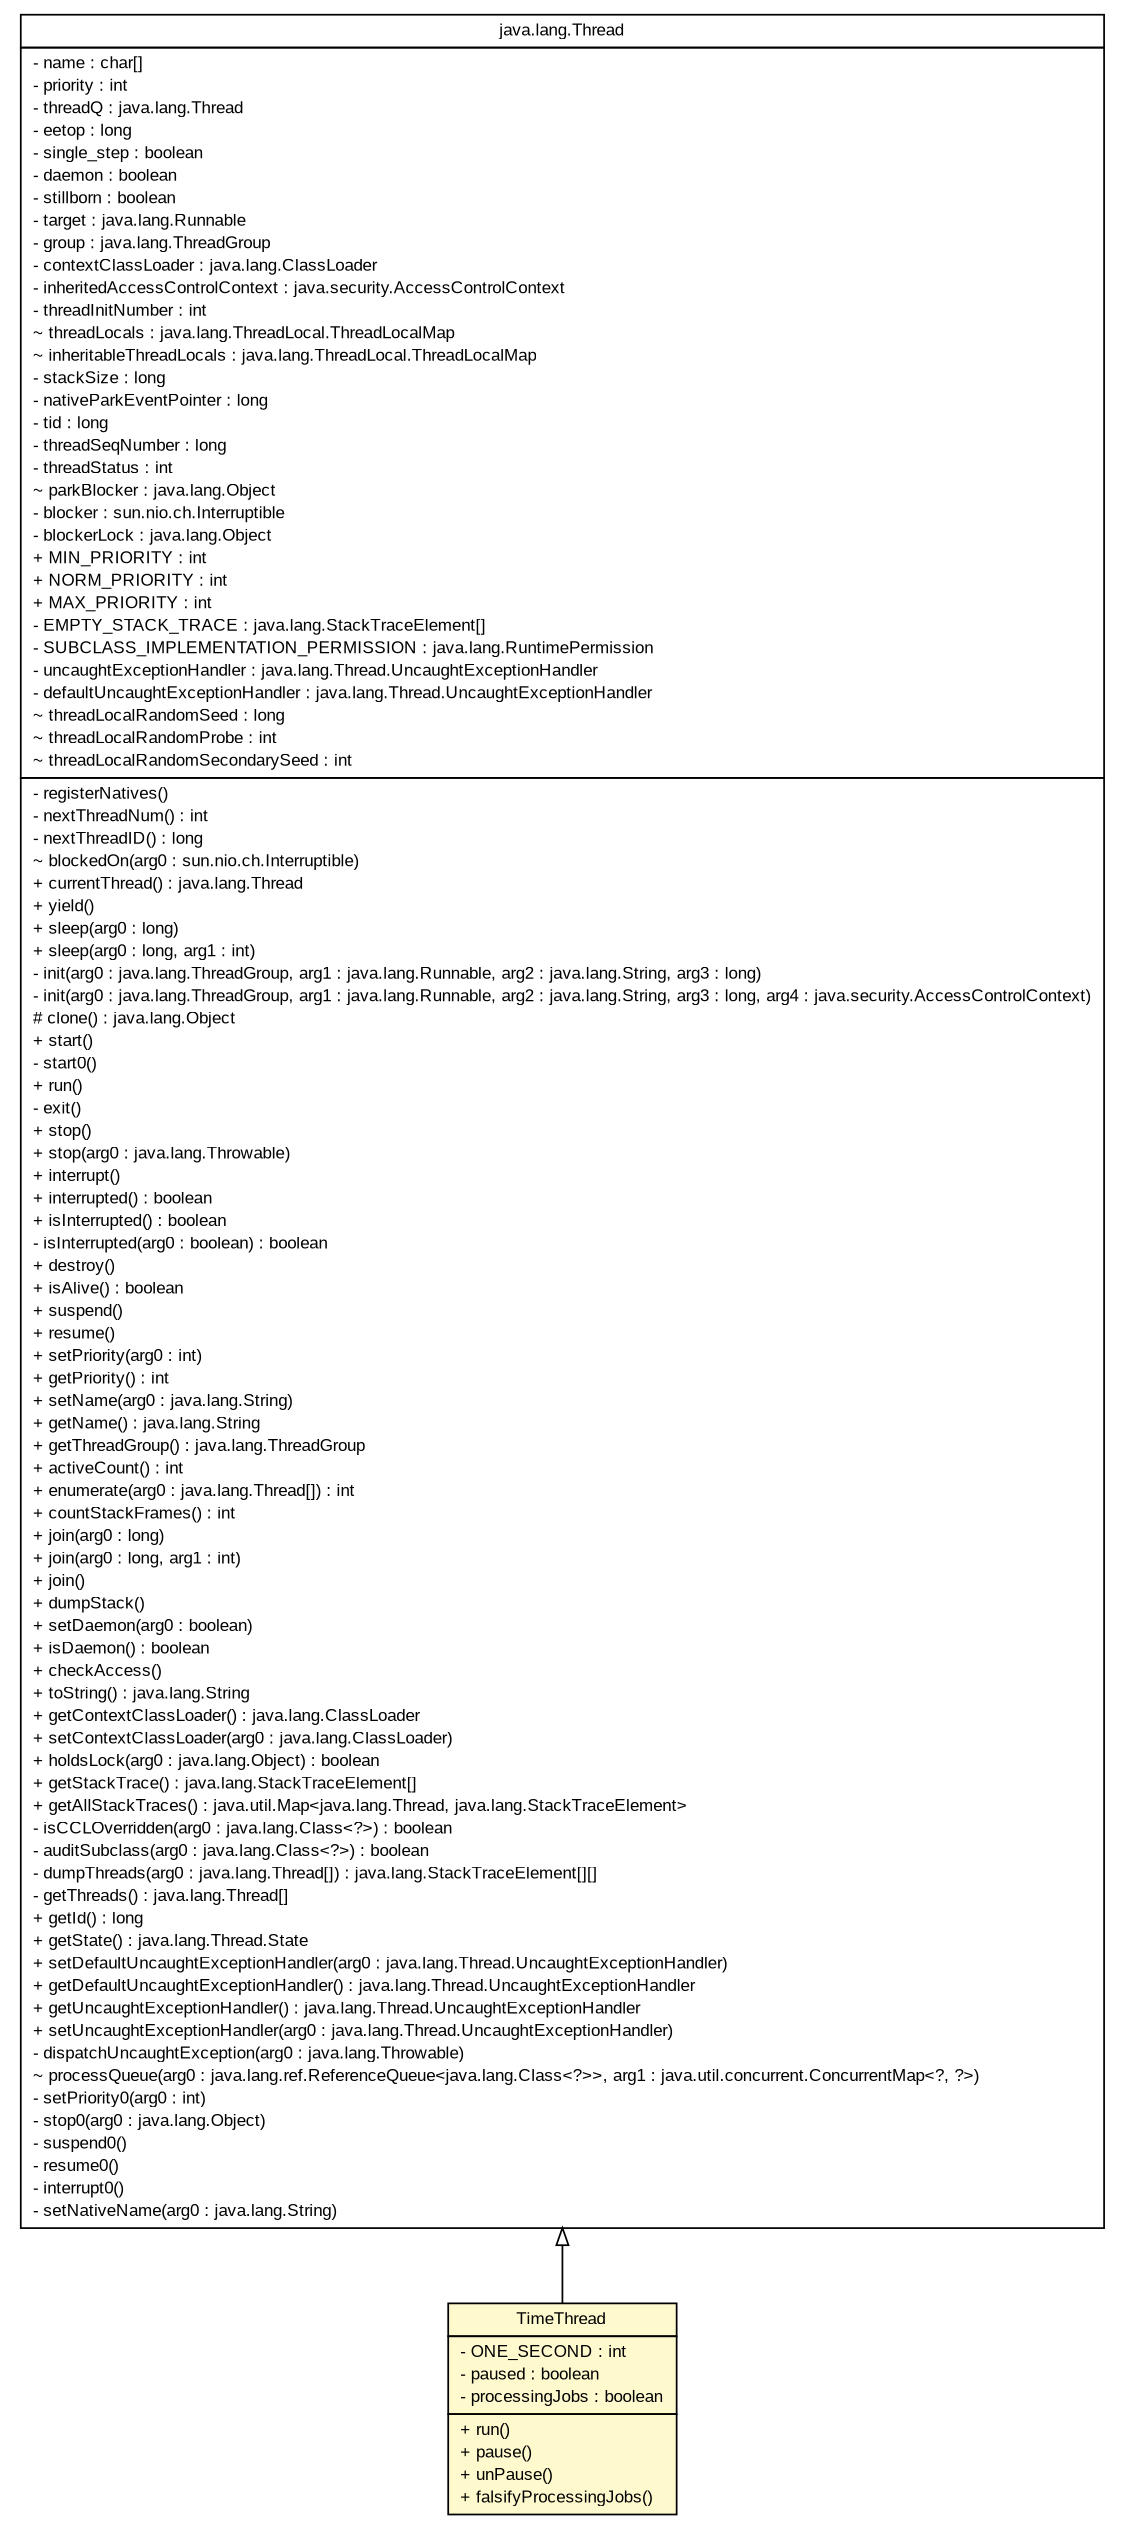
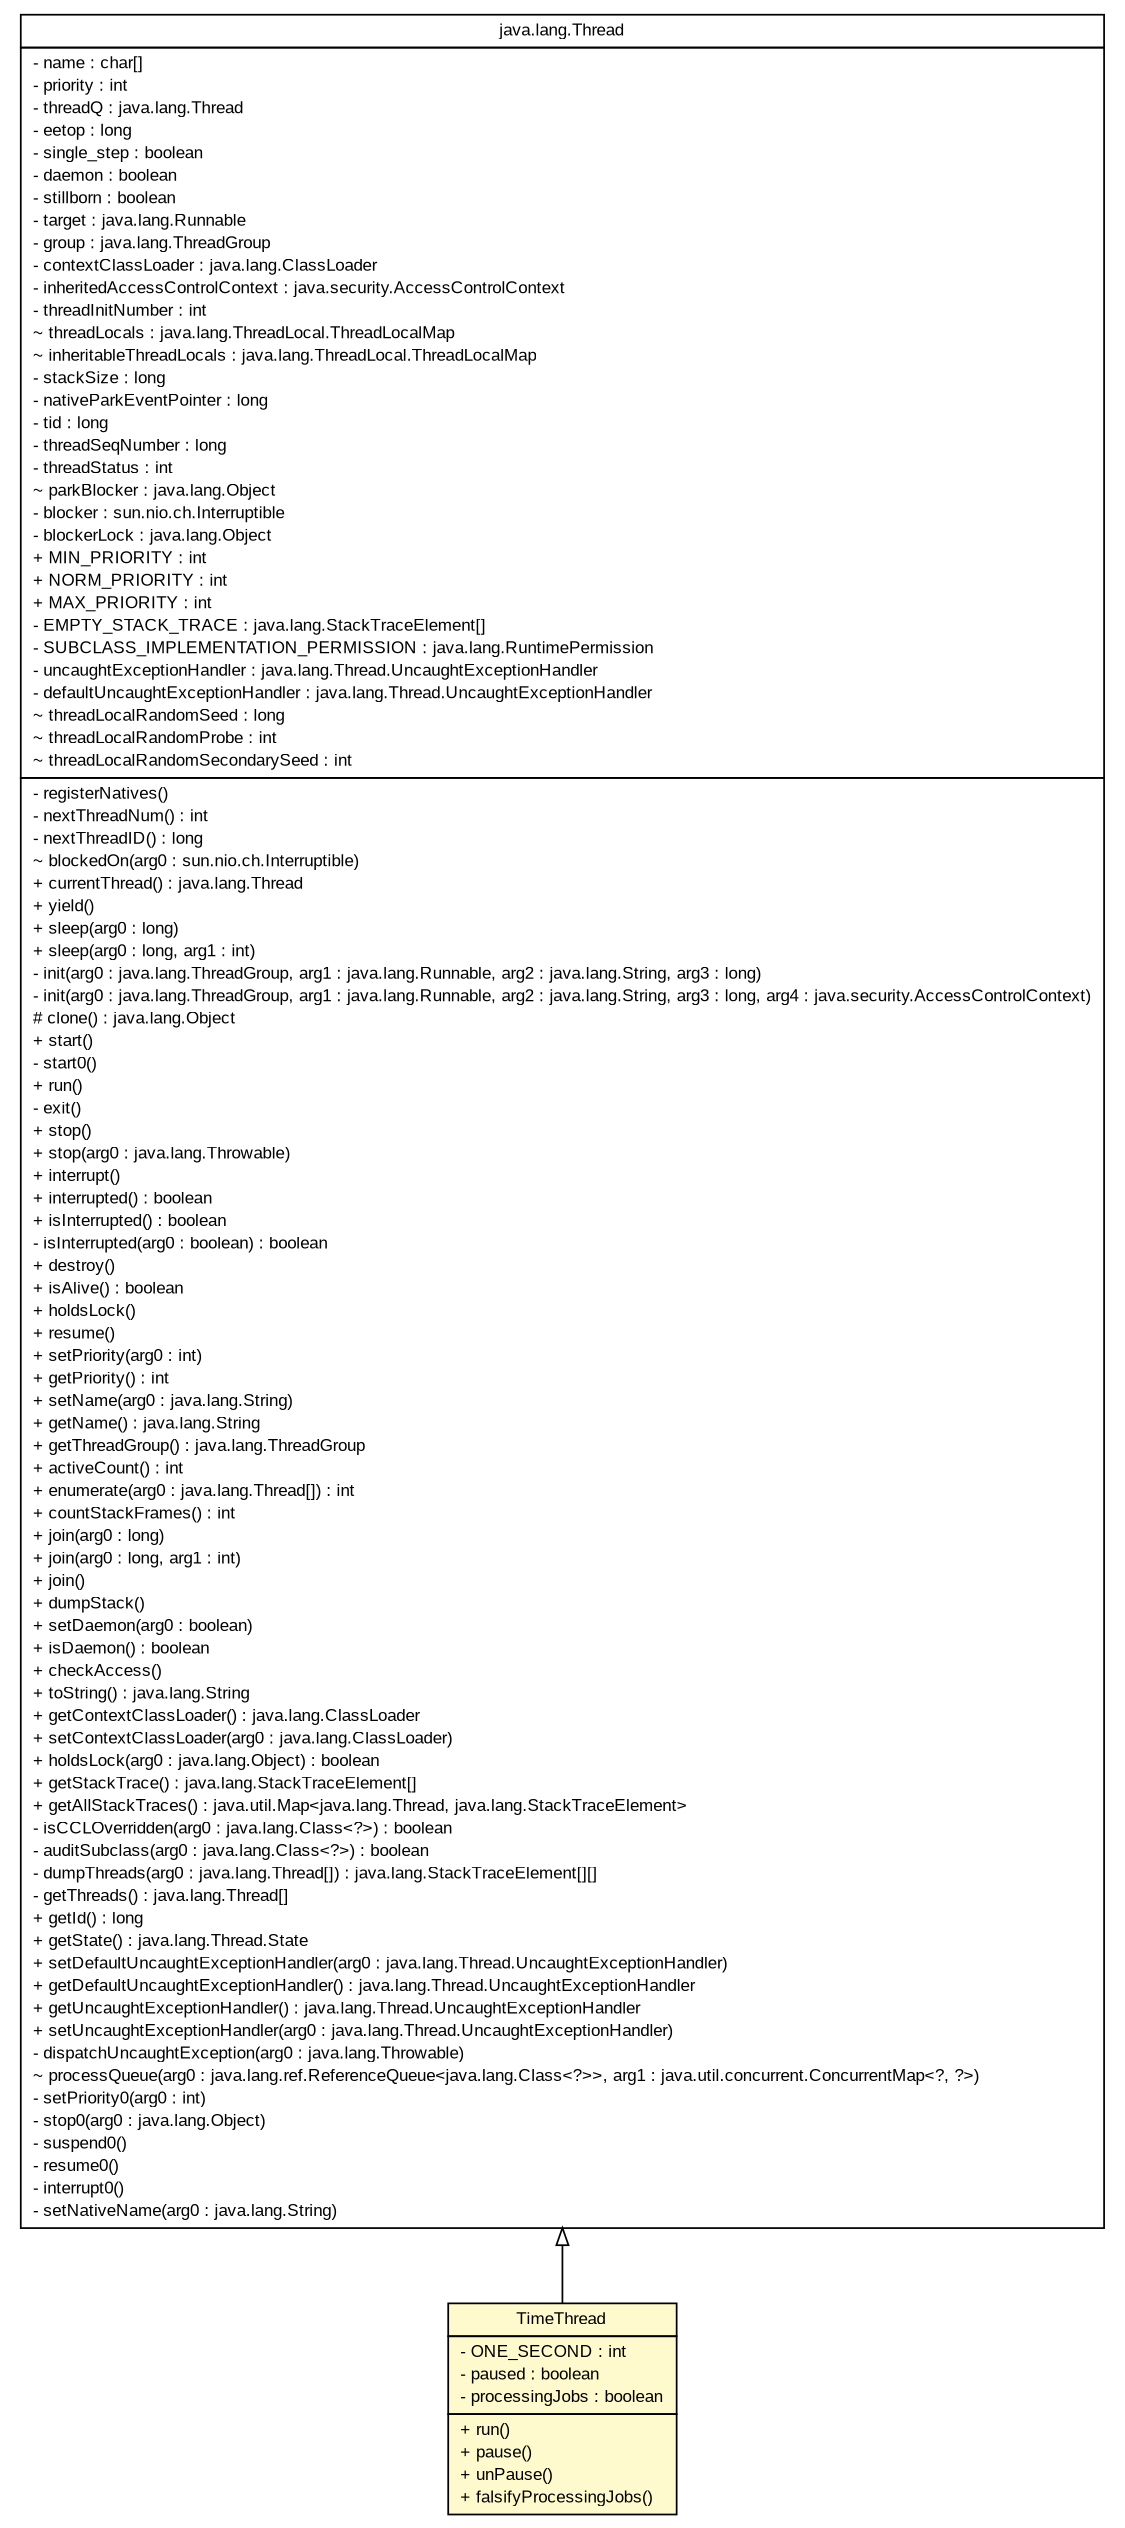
node "java.lang.Thread": text "+ suspend()" -> "+ holdsLock()"
